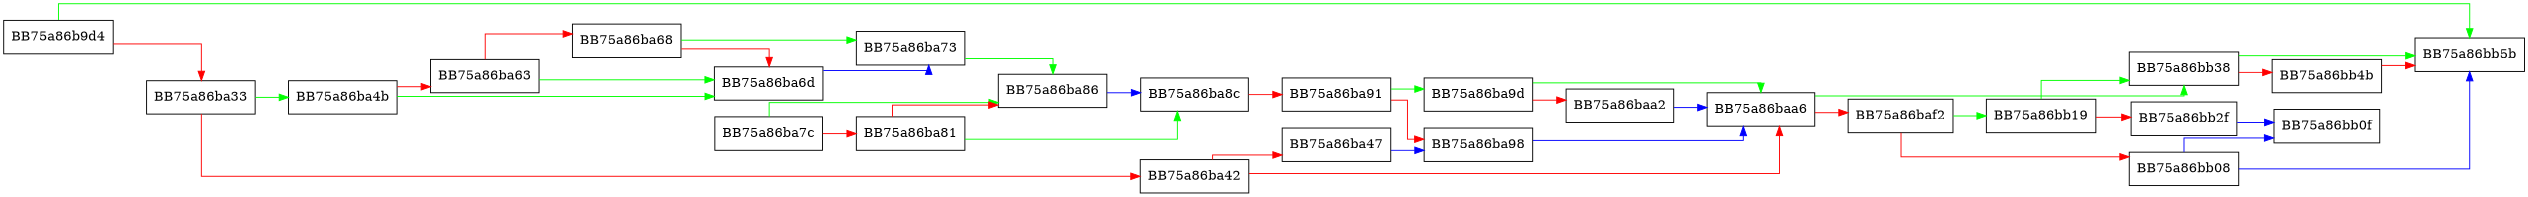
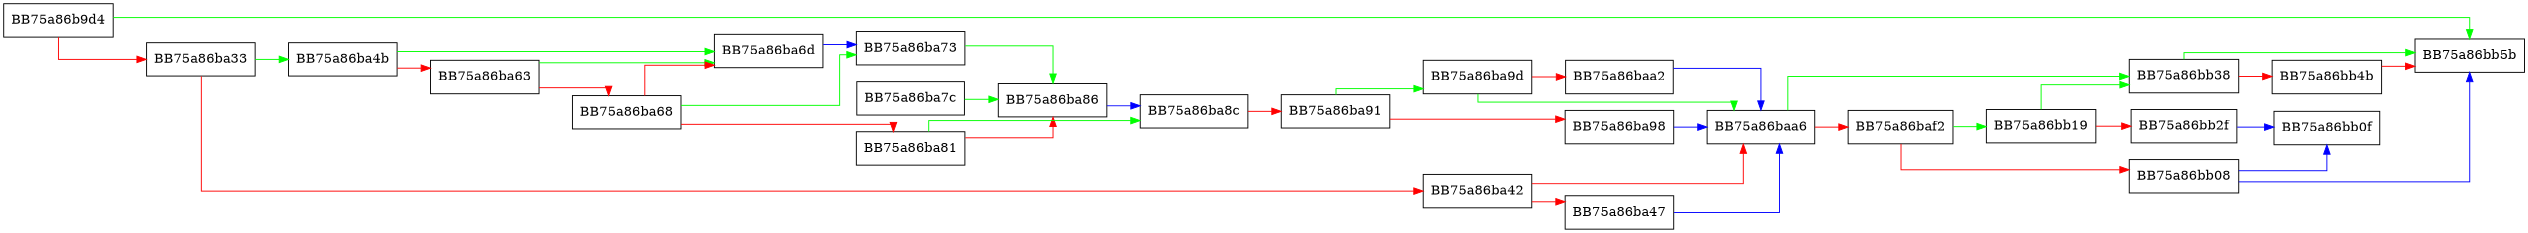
edge "BB75a86ba7c" -> "BB75a86ba81": now "BB75a86ba68" -> "BB75a86ba81"
edge "BB75a86ba47" -> "BB75a86ba98": now "BB75a86ba47" -> "BB75a86baa6"
